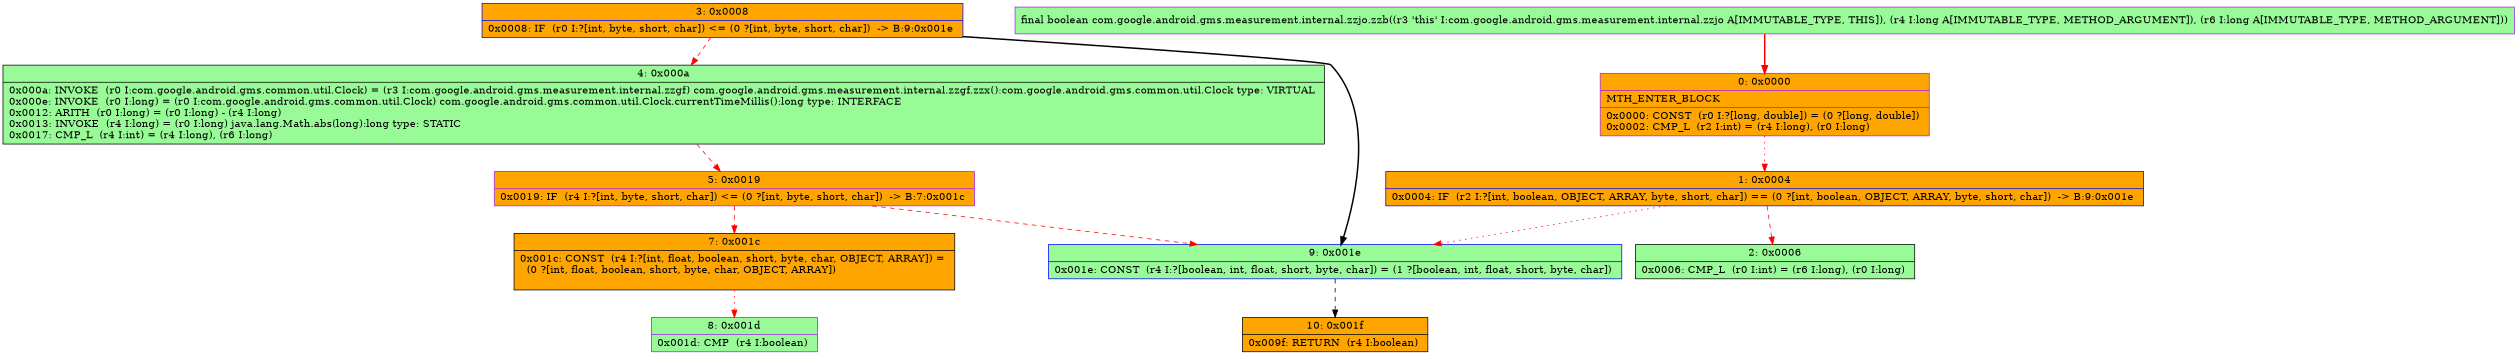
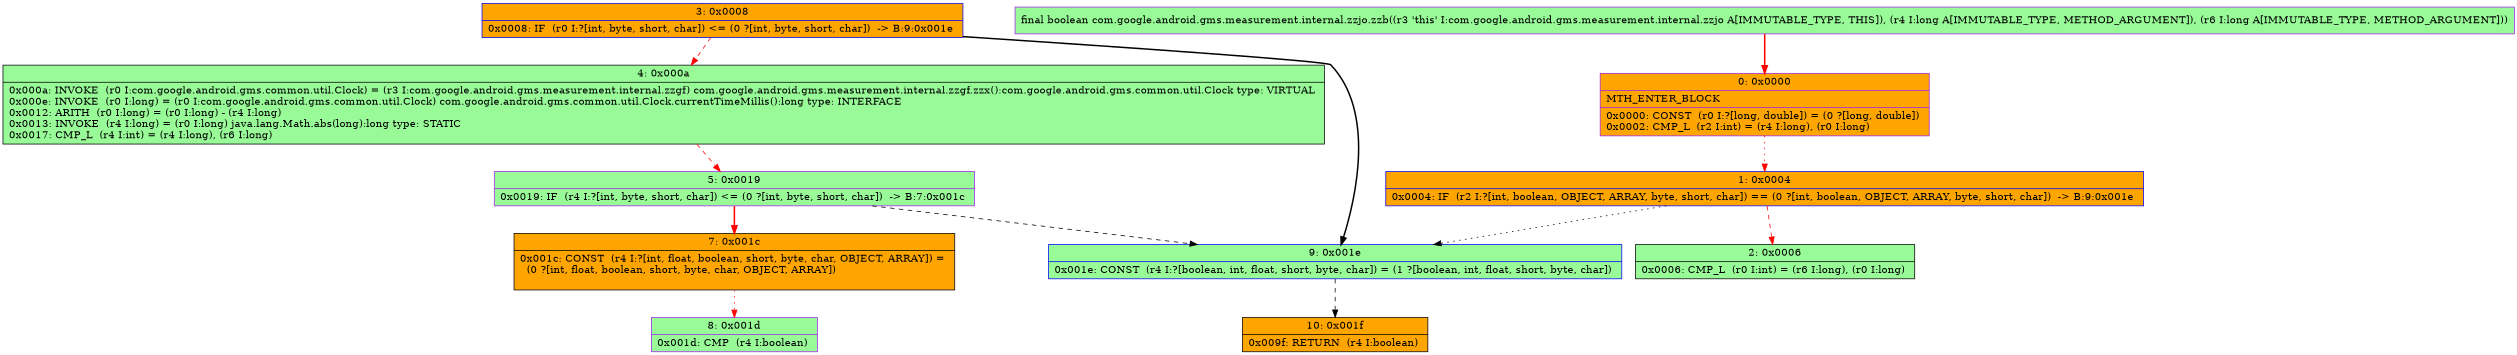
node "5: 0x0019": fillcolor orange -> palegreen
edge "5: 0x0019" -> "7: 0x001c": style dashed -> bold
edge "5: 0x0019" -> "9: 0x001e": color red -> black
edge "1: 0x0004" -> "9: 0x001e": color red -> black
